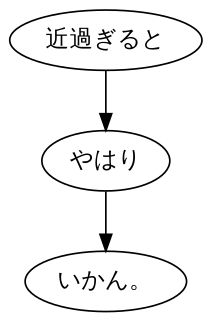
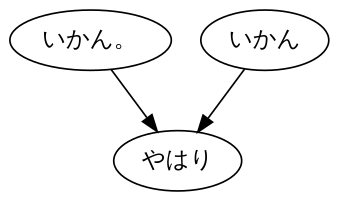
node "近過ぎると": label "近過ぎると" -> "いかん"
edge "やはり" -> "いかん。": reversed
